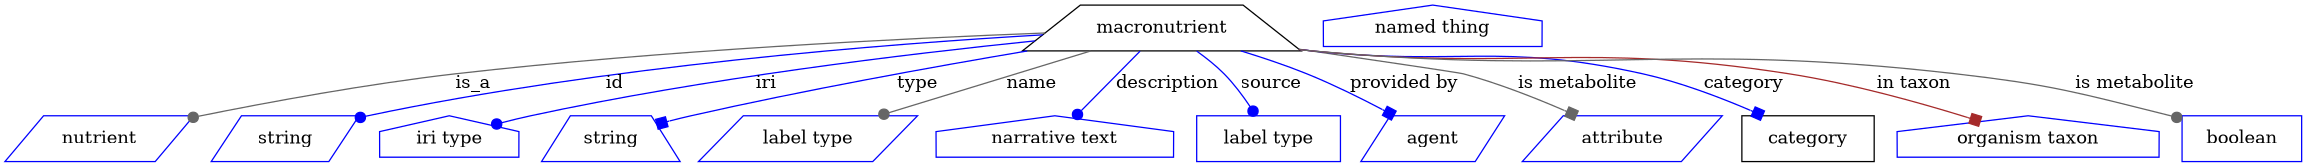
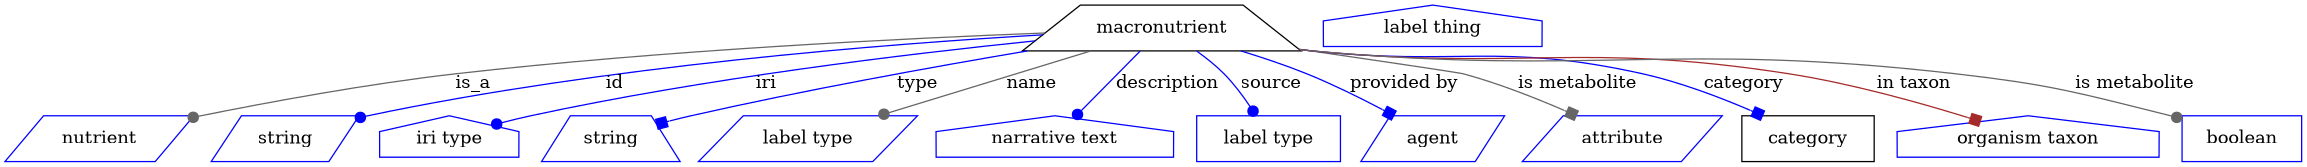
node "named thing": label "named thing" -> "label thing"
